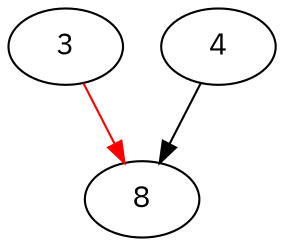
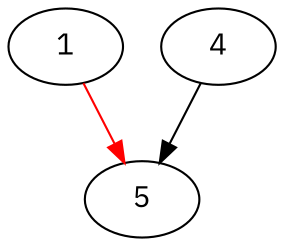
node "3": label "3" -> "1"
node "8": label "8" -> "5"
